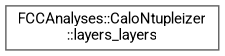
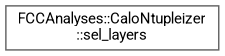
node "FCCAnalyses::CaloNtupleizer ::layers_layers": label "FCCAnalyses::CaloNtupleizer ::layers_layers" -> "FCCAnalyses::CaloNtupleizer ::sel_layers"
